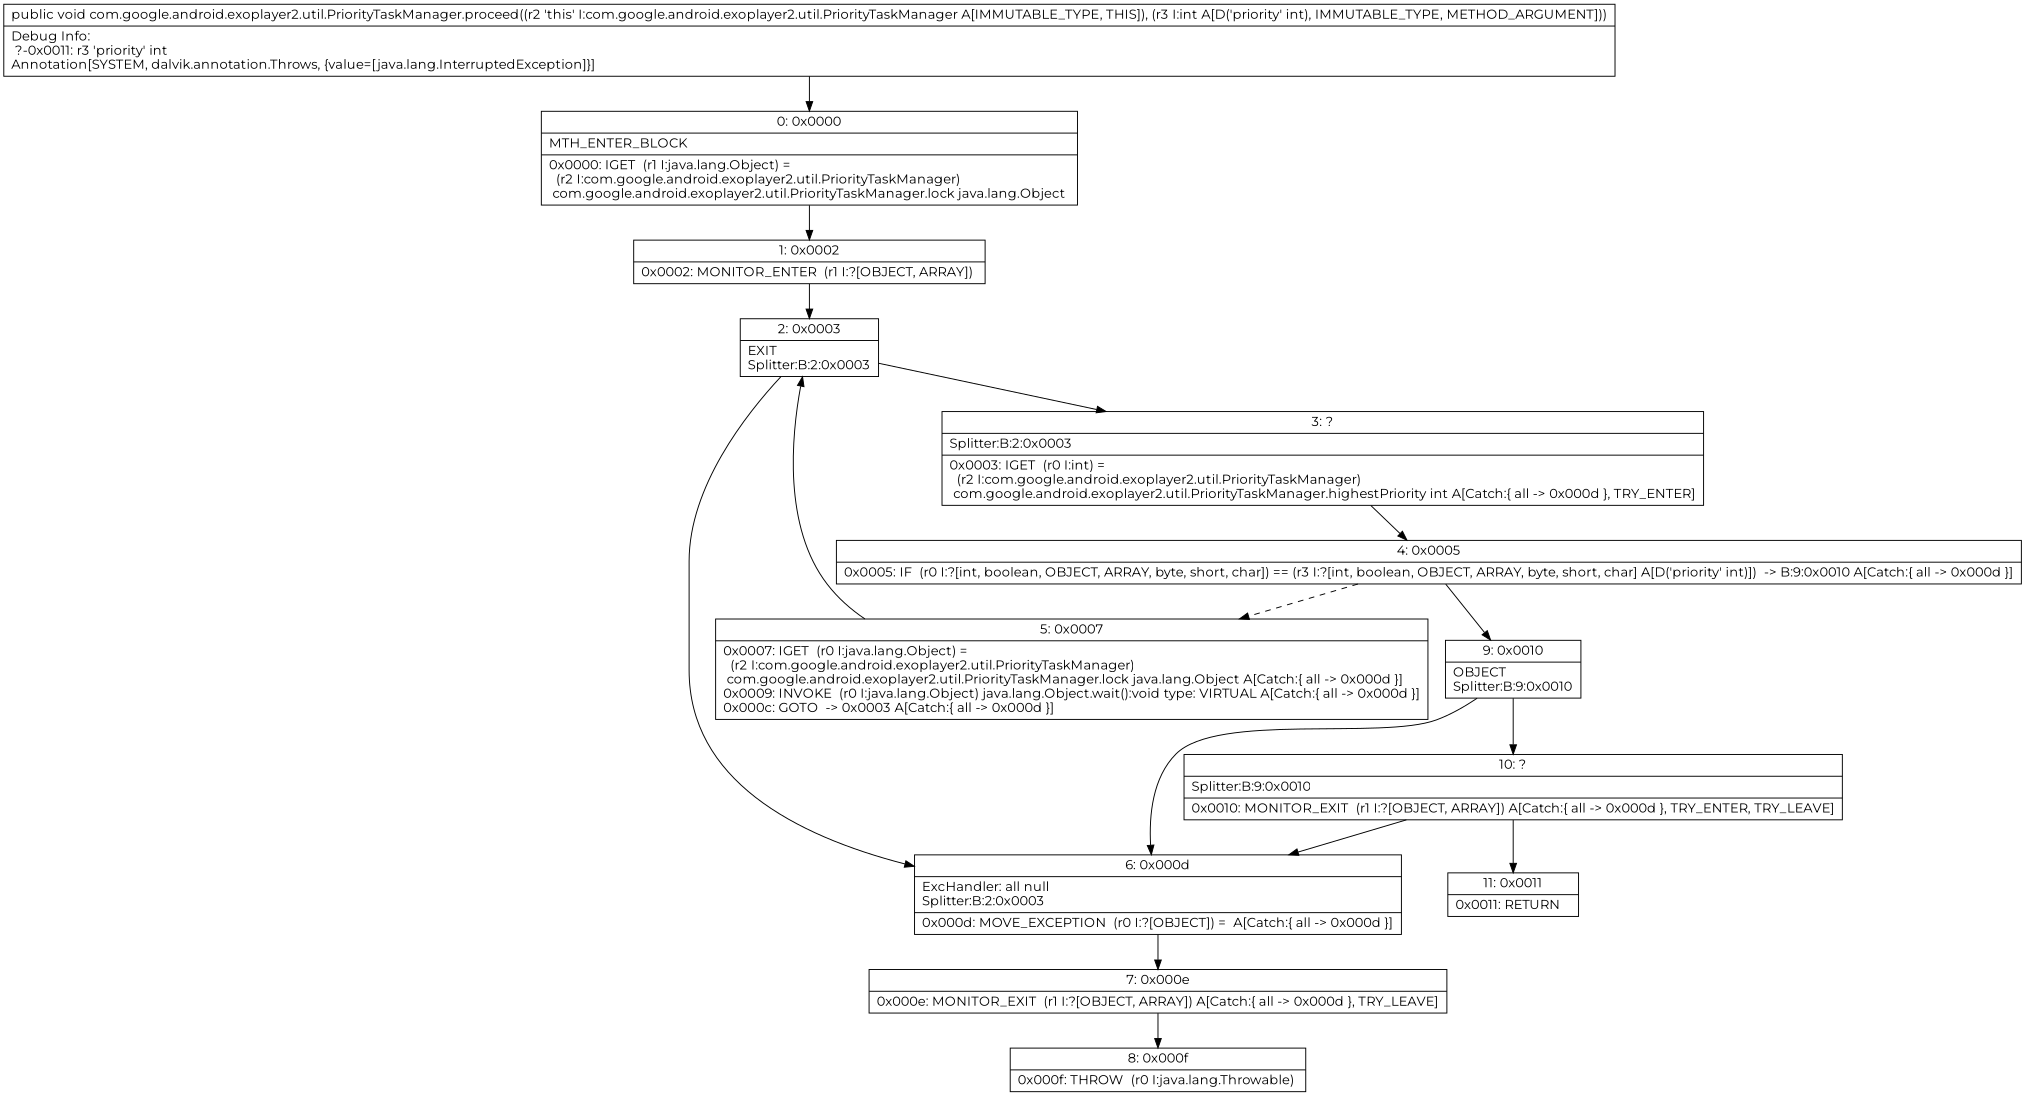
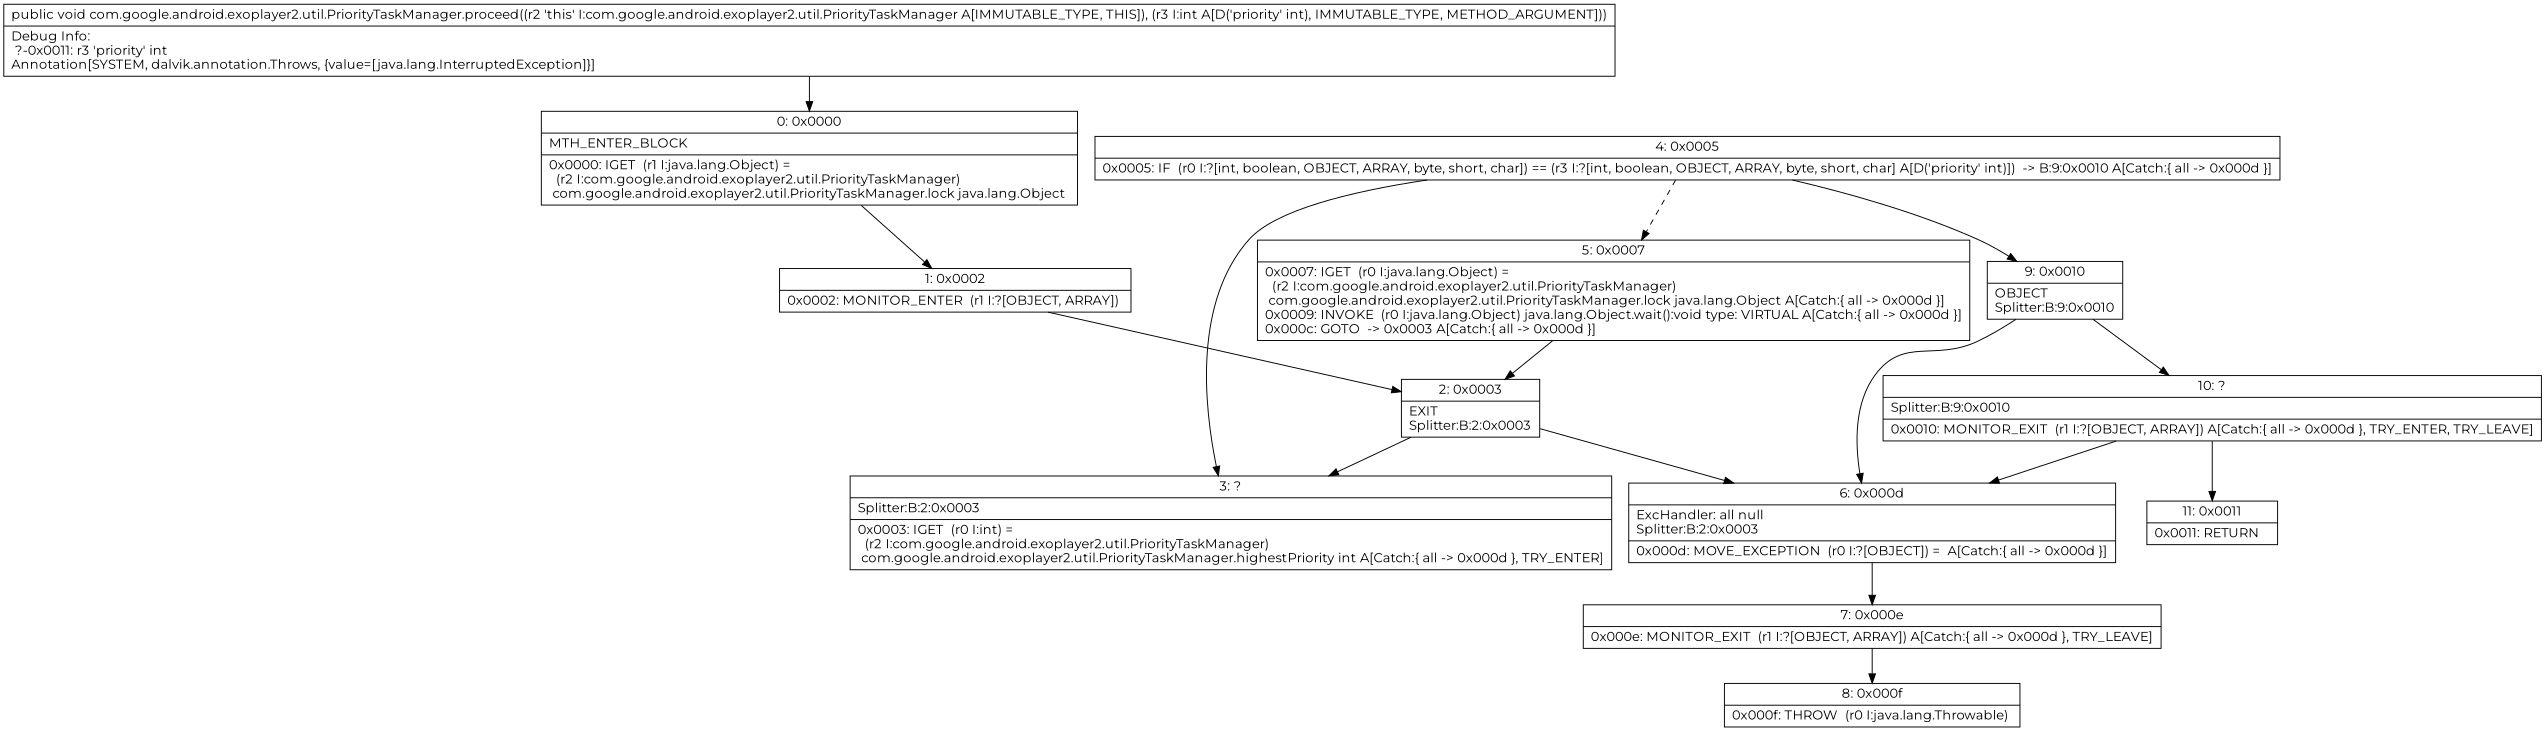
edge "3: ?" -> "4: 0x0005": reversed
